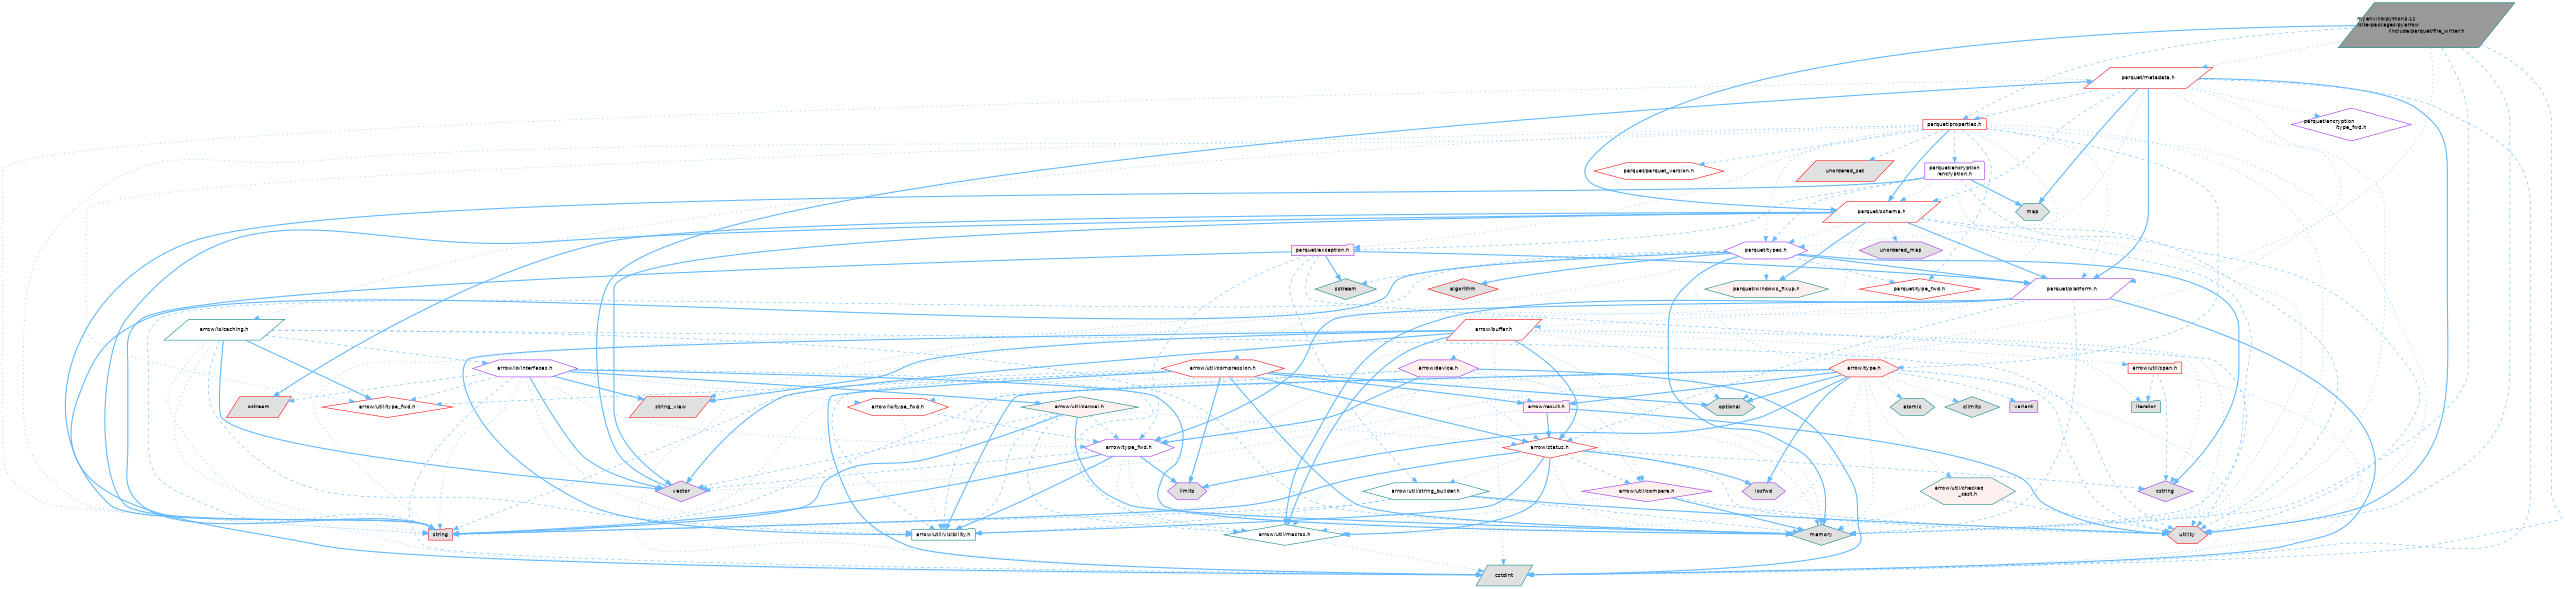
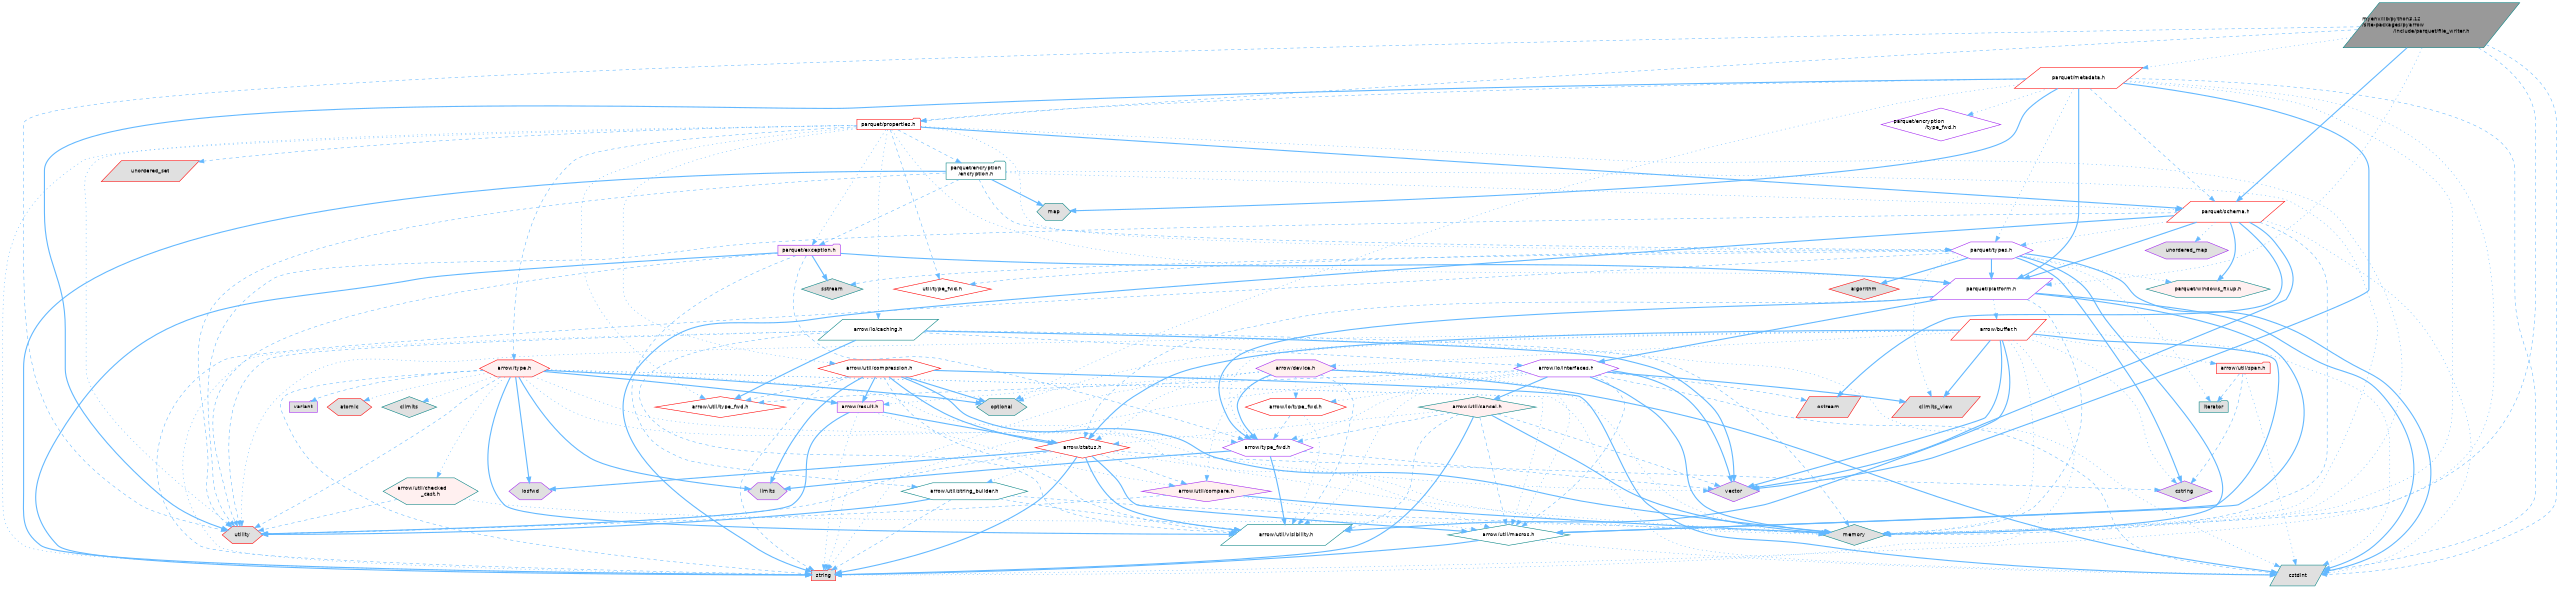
edge "vector" -> "parquet/metadata.h": reversed
node "parquet/parquet_version.h": removed
node "parquet/encryption /encryption.h": color purple -> teal
node "parquet/type_fwd.h": label "parquet/type_fwd.h" -> "util/type_fwd.h"
edge "parquet/platform.h" -> "arrow/io/interfaces.h": added
node "string_view": label "string_view" -> "climits_view"
node "atomic": color teal -> red
edge "arrow/type_fwd.h" -> "string": now "arrow/util/macros.h" -> "string"
edge "arrow/type_fwd.h" -> "memory": removed
node "arrow/util/visibility.h": shape folder -> parallelogram
